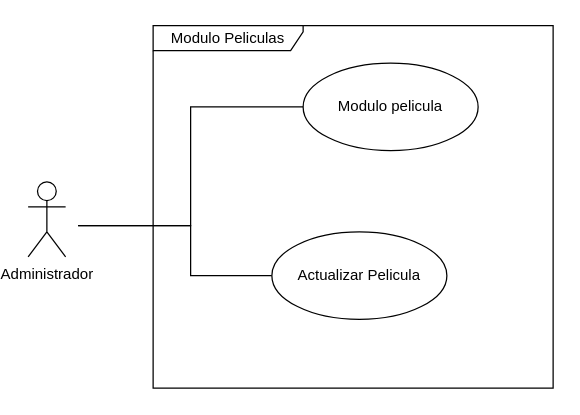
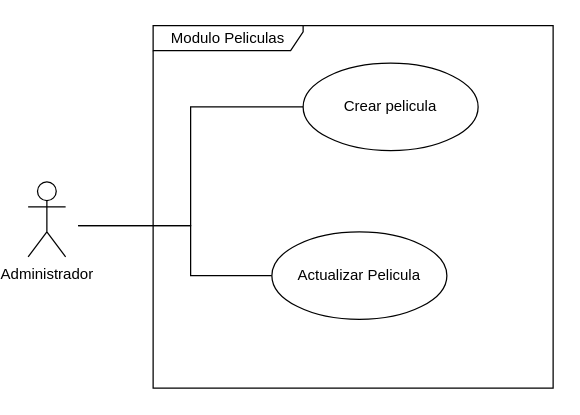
node "Modulo pelicula": label "Modulo pelicula" -> "Crear pelicula"
